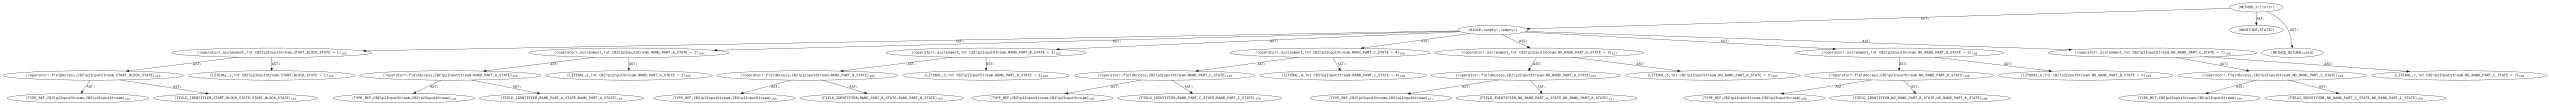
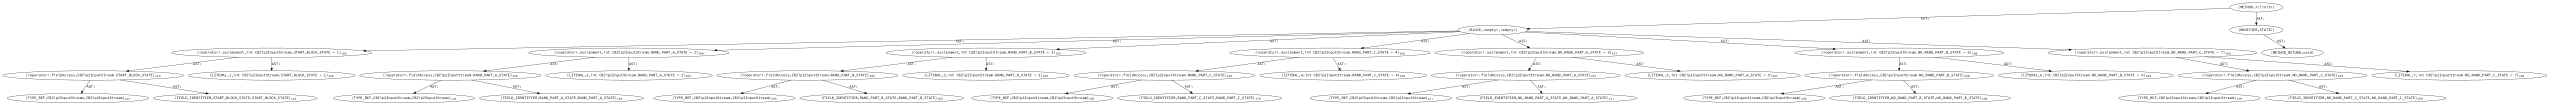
edge "(METHOD,<clinit>)" -> "(METHOD_RETURN,void)": now "(MODIFIER,STATIC)" -> "(METHOD_RETURN,void)"
